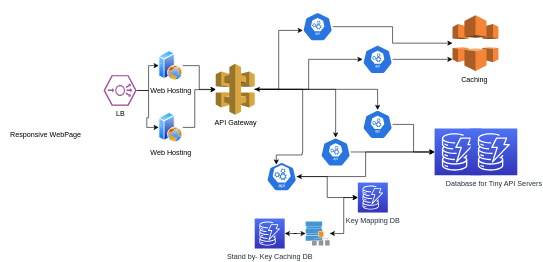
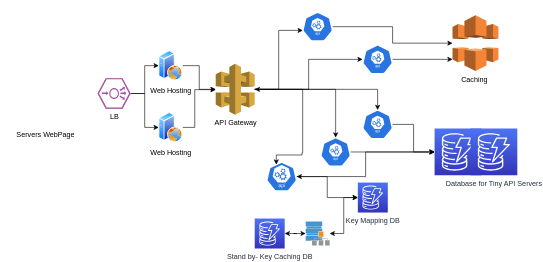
node "LB": moved (120, 91) -> (114, 94)
node "Responsive WebPage": label "Responsive WebPage" -> "Servers WebPage"
